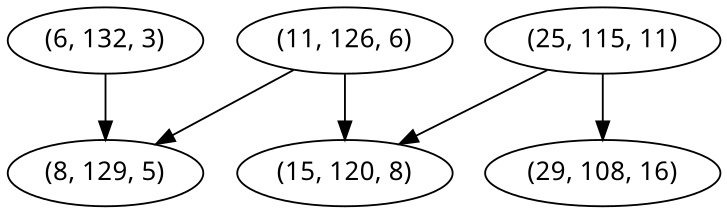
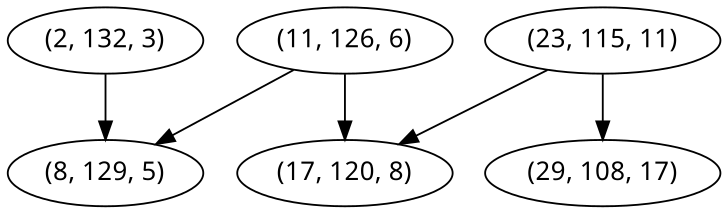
node "(6, 132, 3)": label "(6, 132, 3)" -> "(2, 132, 3)"
node "(25, 115, 11)": label "(25, 115, 11)" -> "(23, 115, 11)"
node "(15, 120, 8)": label "(15, 120, 8)" -> "(17, 120, 8)"
node "(29, 108, 16)": label "(29, 108, 16)" -> "(29, 108, 17)"
